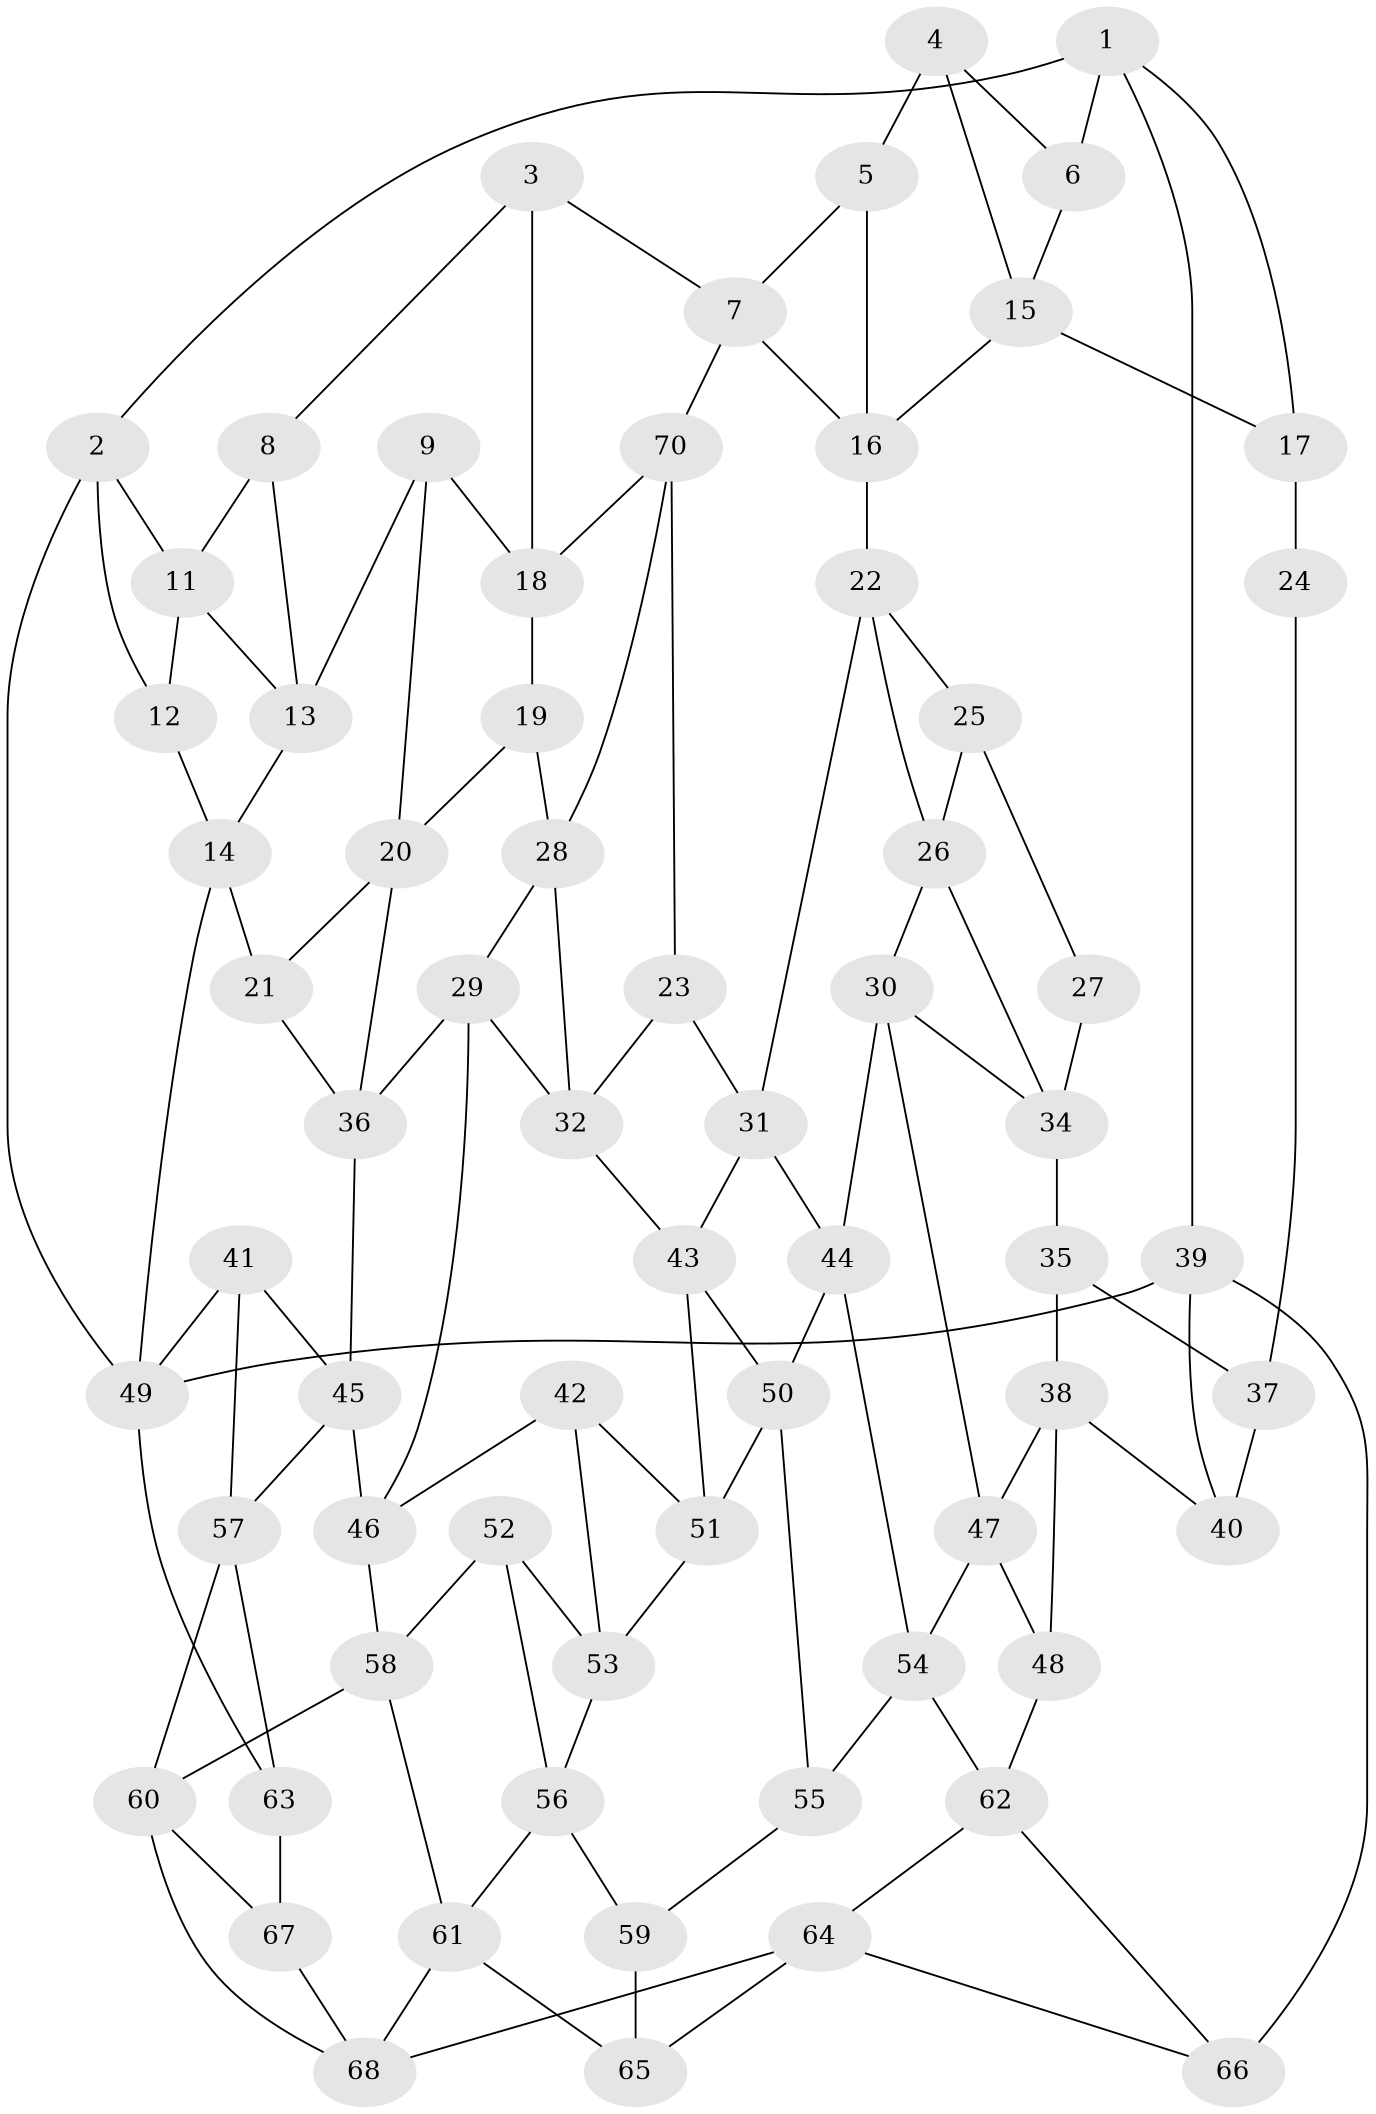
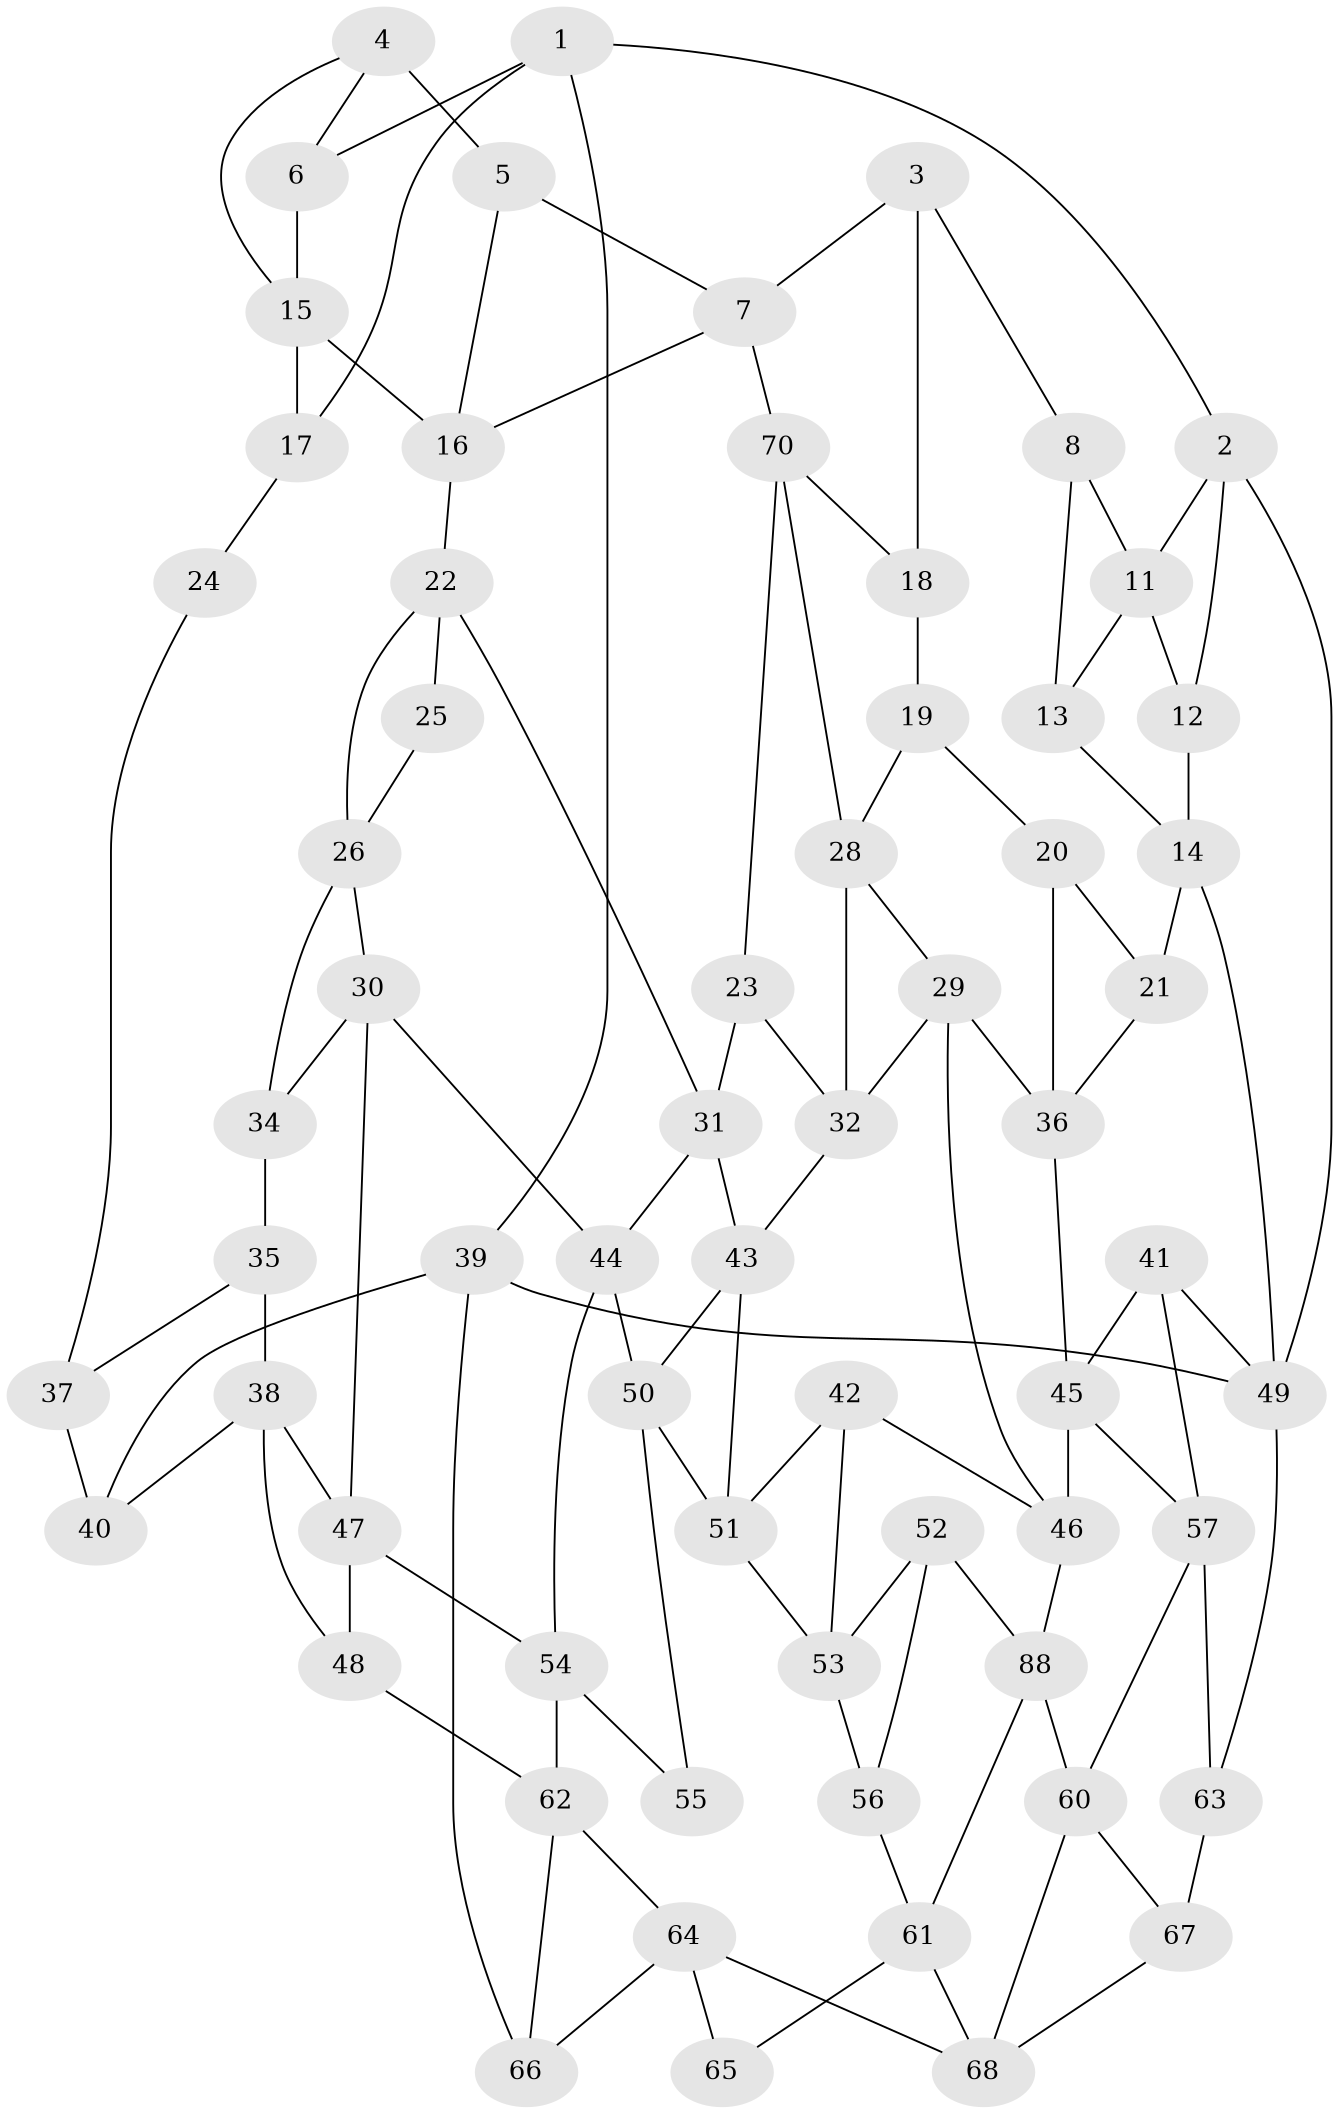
node "9": removed
node "27": removed
node "58": label "58" -> "88"
node "59": removed
